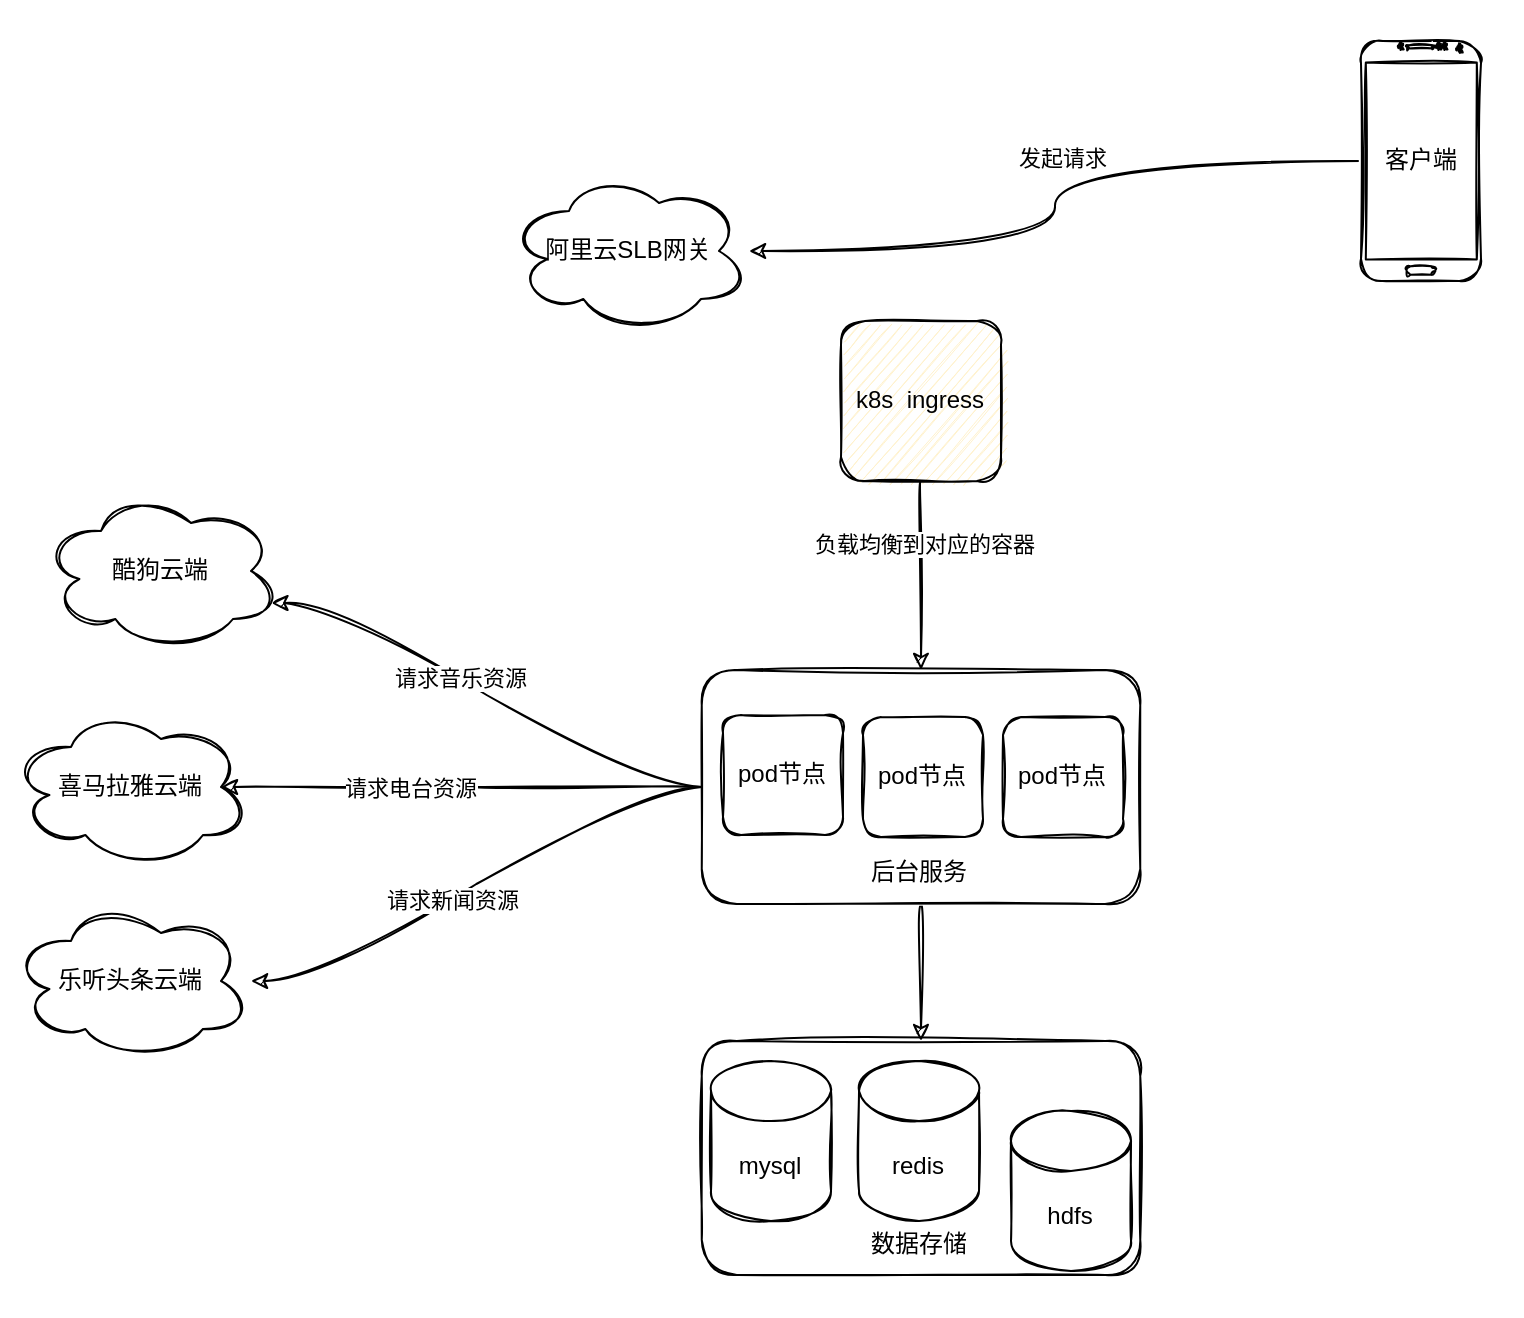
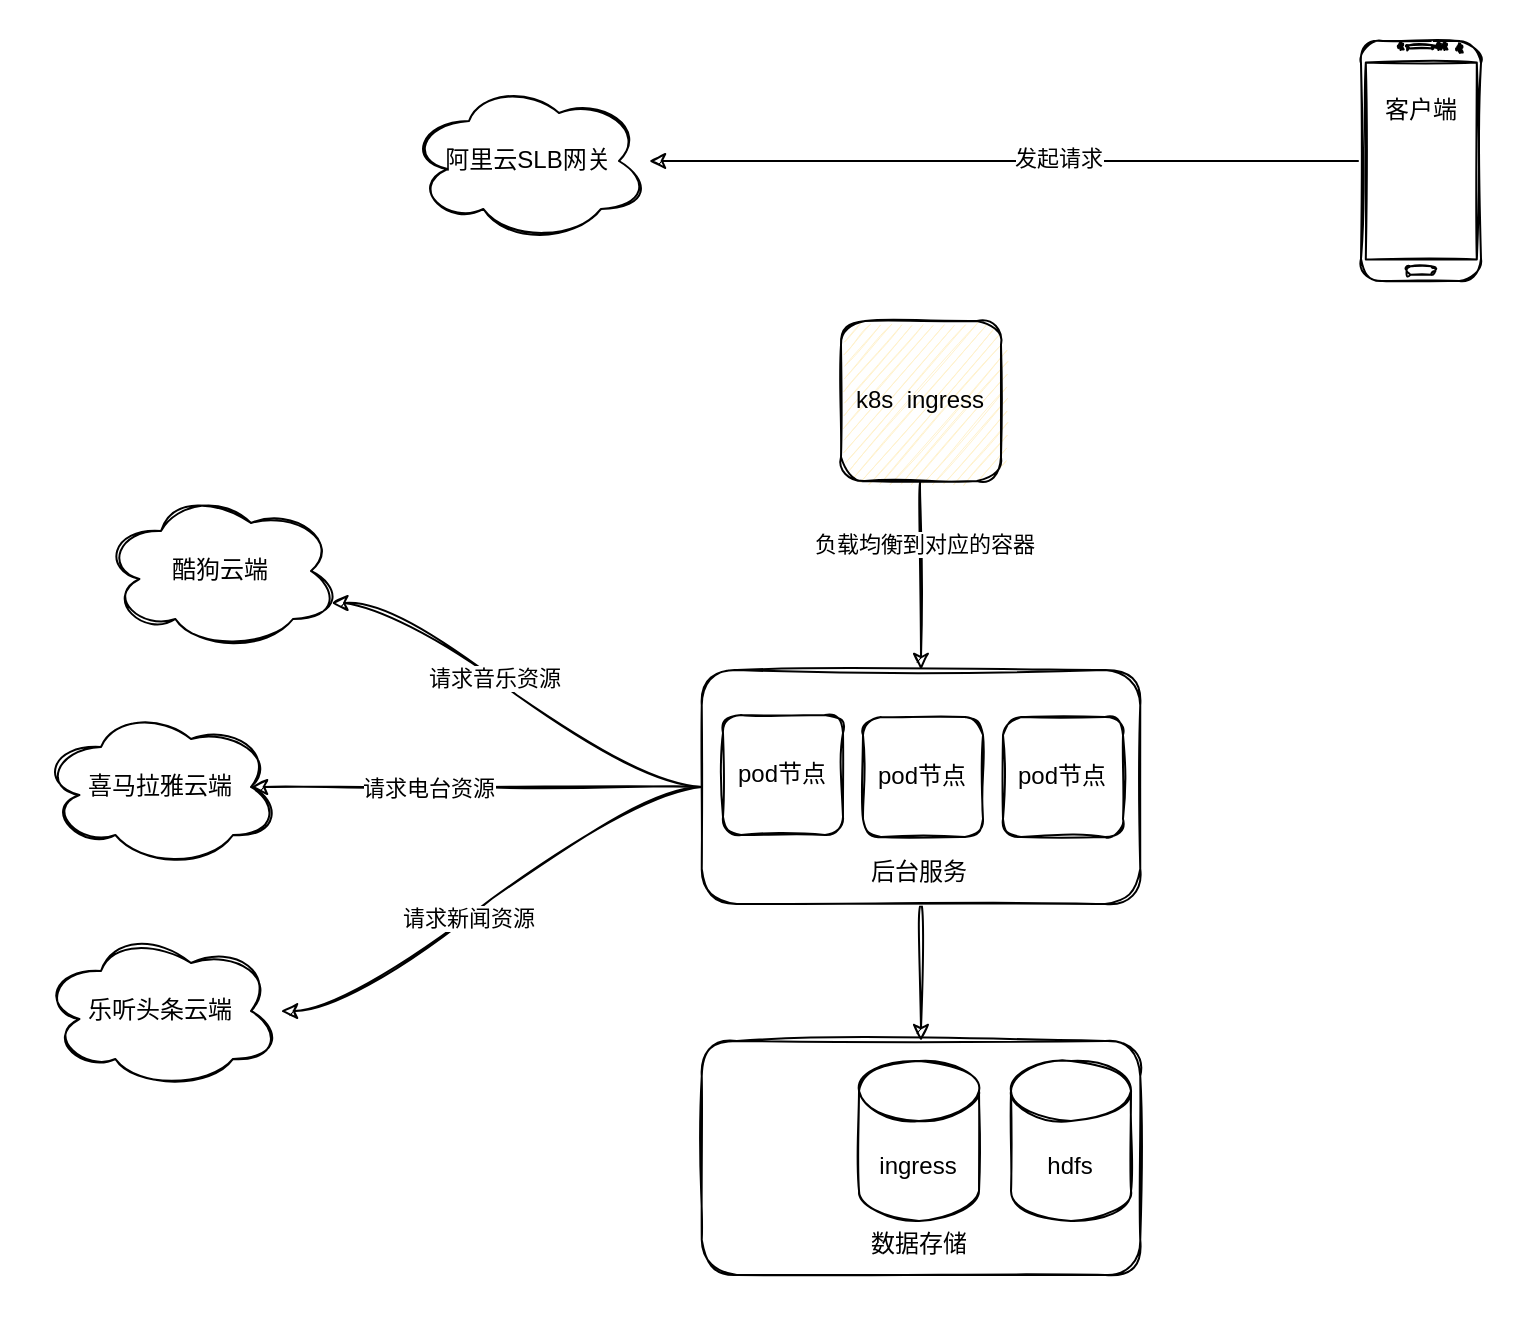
node "客户端": moved (1421, 161) -> (1421, 111)
node "阿里云SLB网关": moved (629, 251) -> (529, 161)
node "酷狗云端": moved (161, 571) -> (221, 571)
node "喜马拉雅云端": moved (131, 787) -> (161, 787)
node "乐听头条云端": moved (131, 981) -> (161, 1011)
node "mysql": removed
node "redis": label "redis" -> "ingress"
node "hdfs": moved (1071, 1191) -> (1071, 1141)
